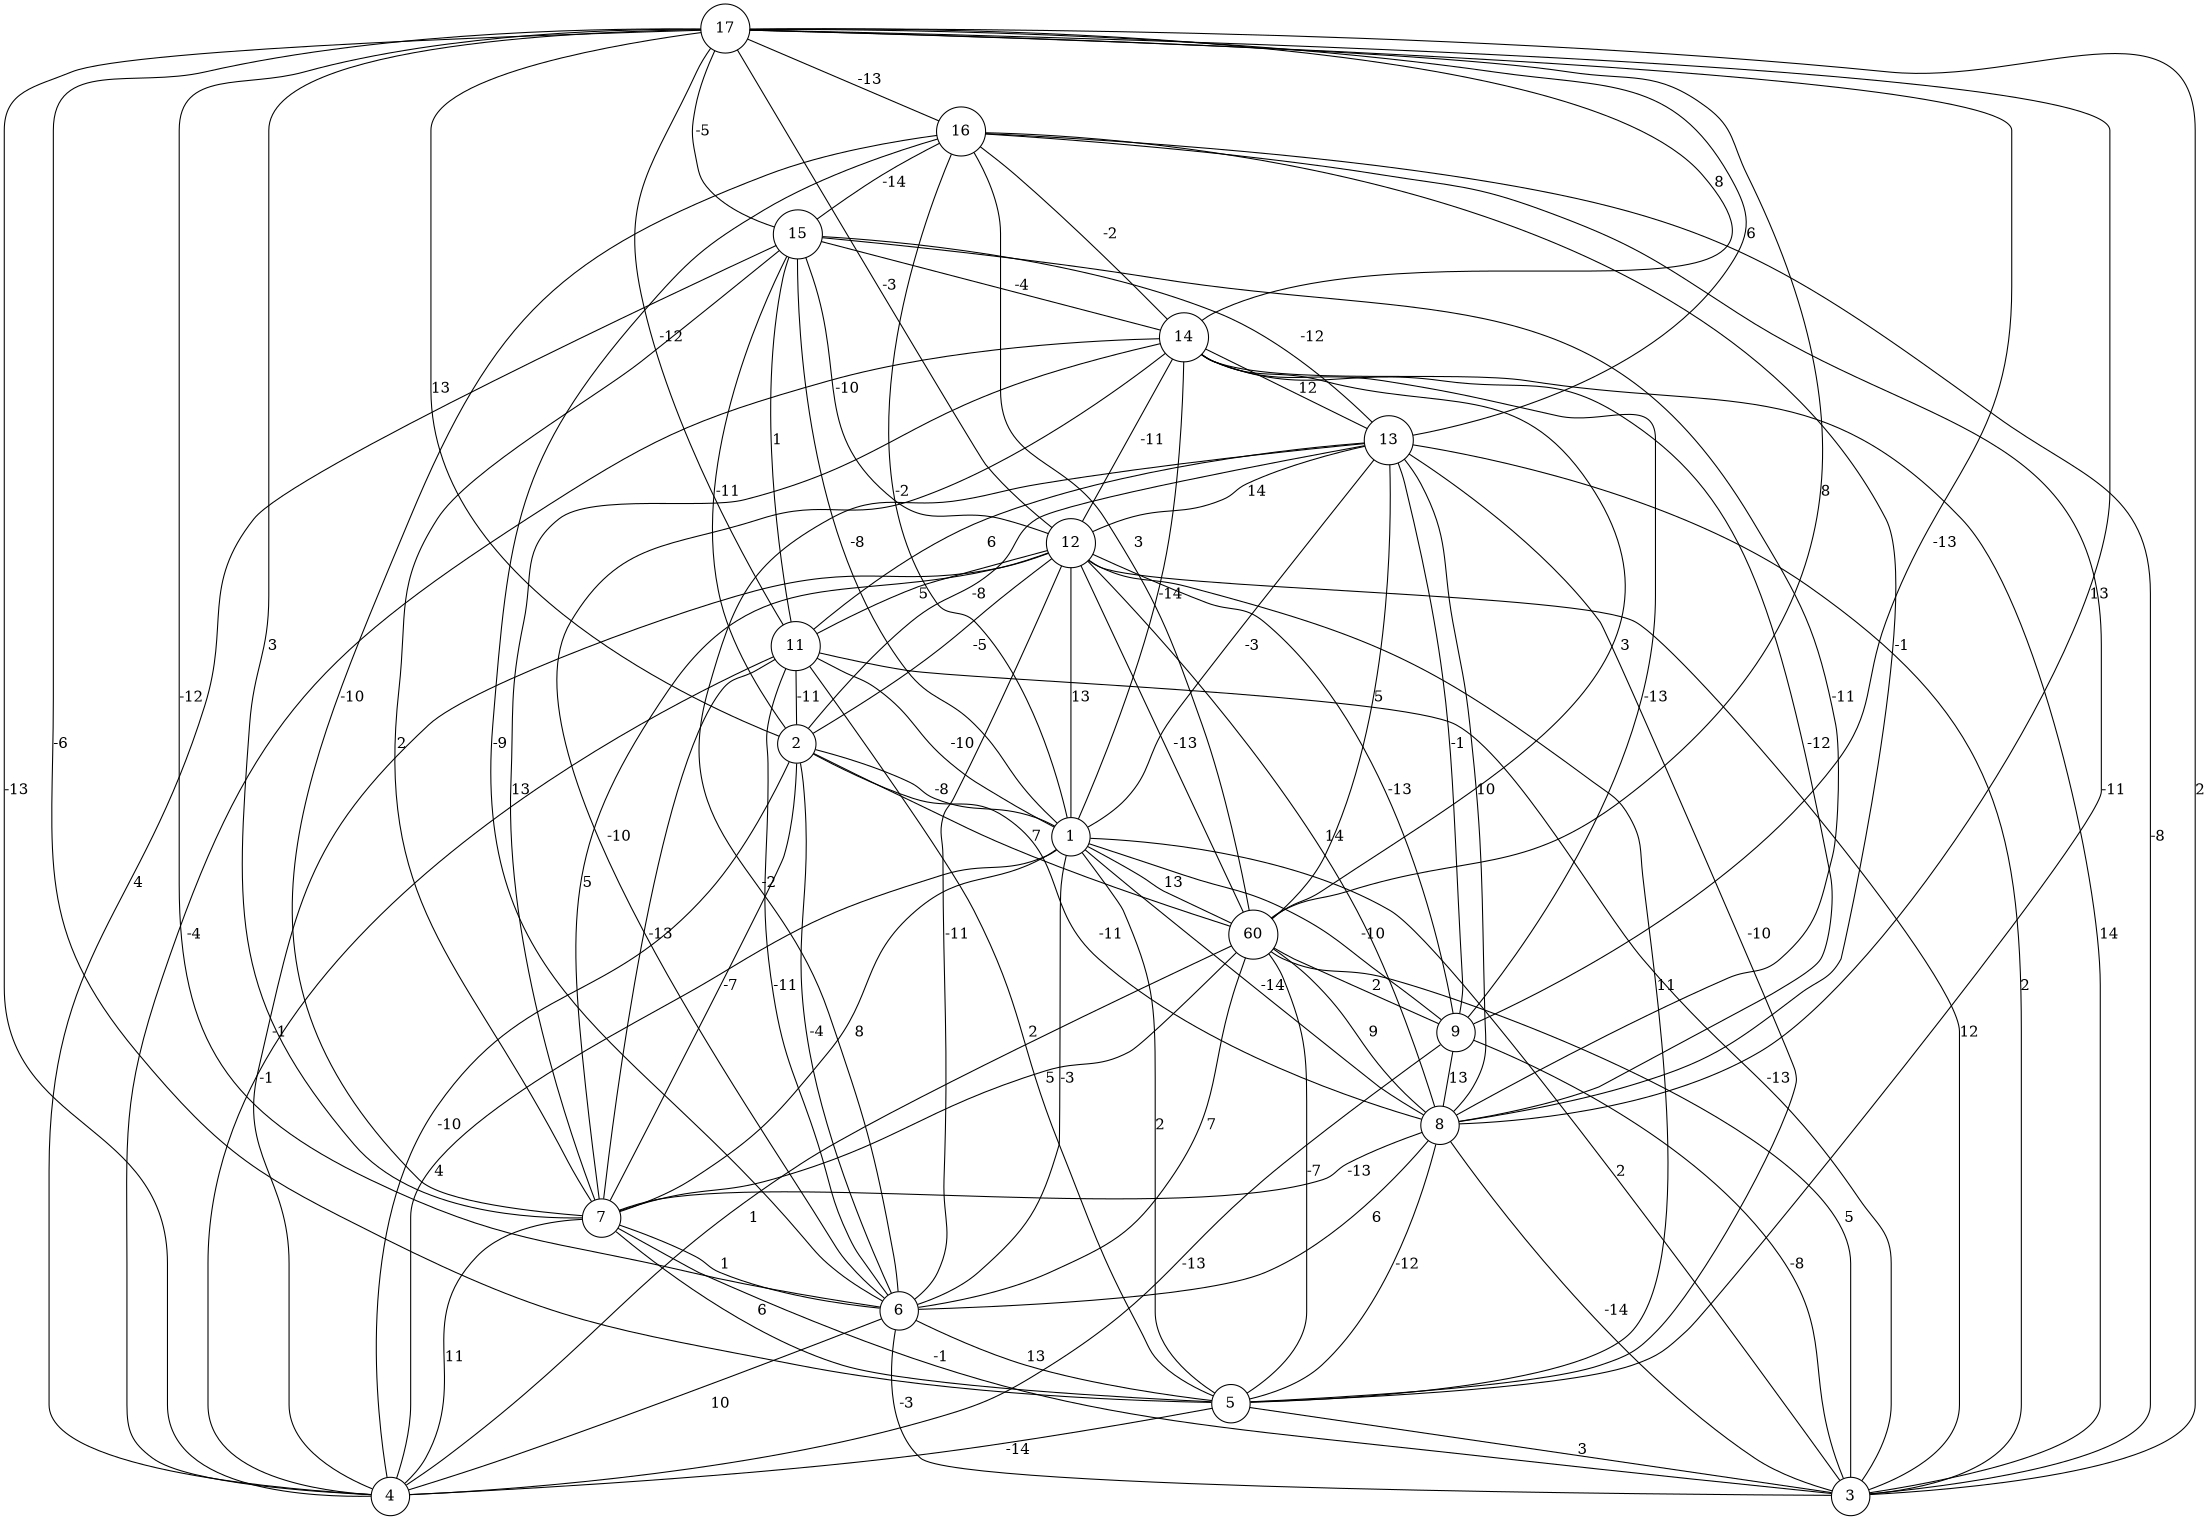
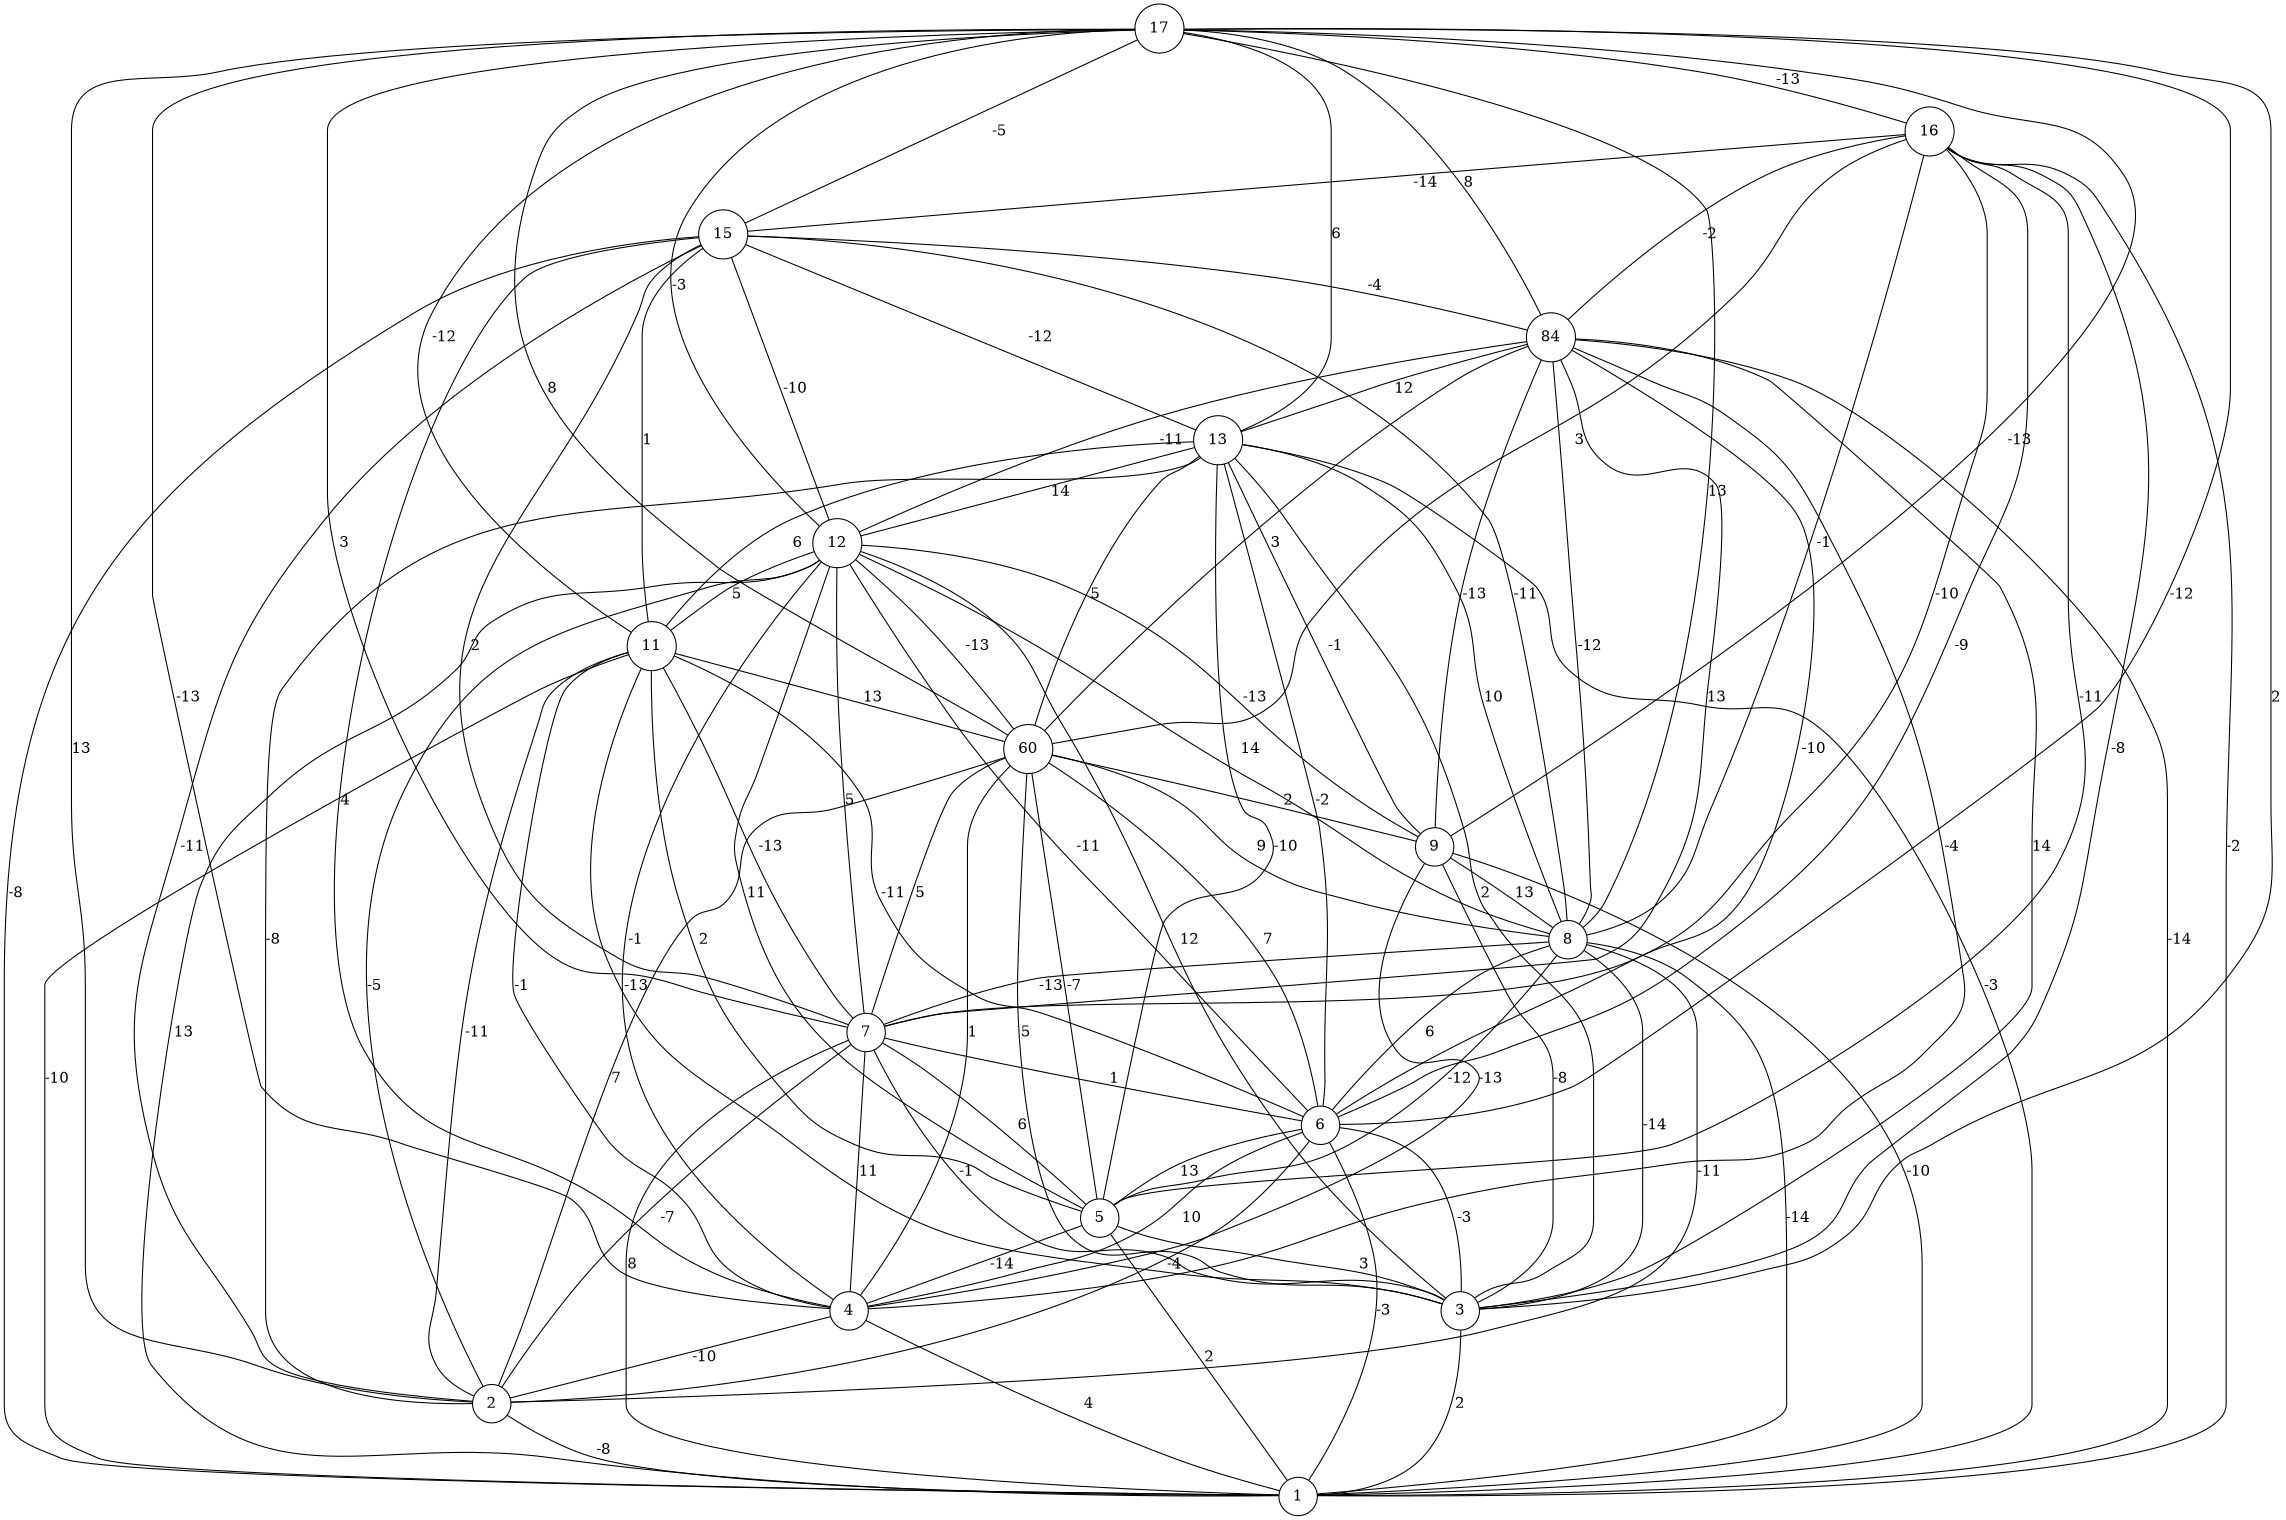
node "14": label "14" -> "84"
edge "17" -- "5": removed, label "-6"
edge "1" -- "60": now "11" -- "60"
